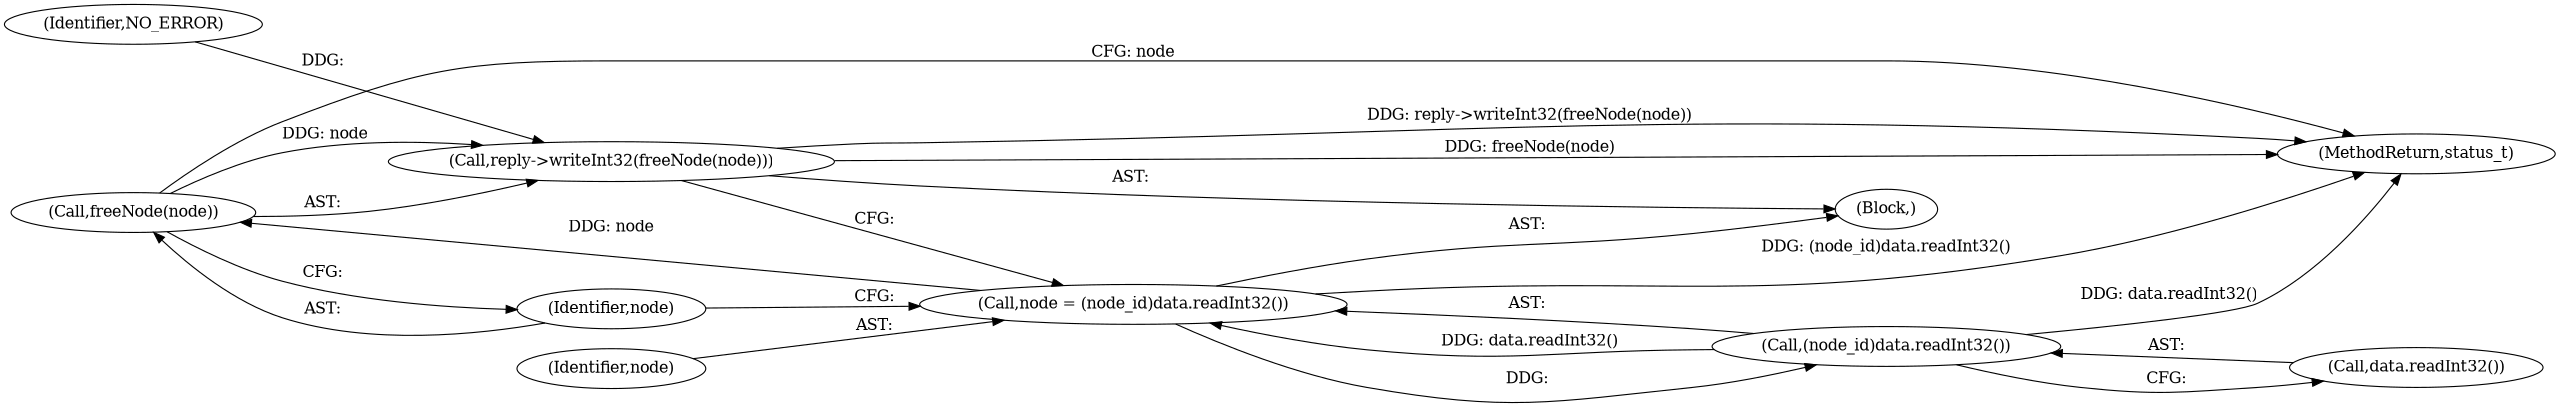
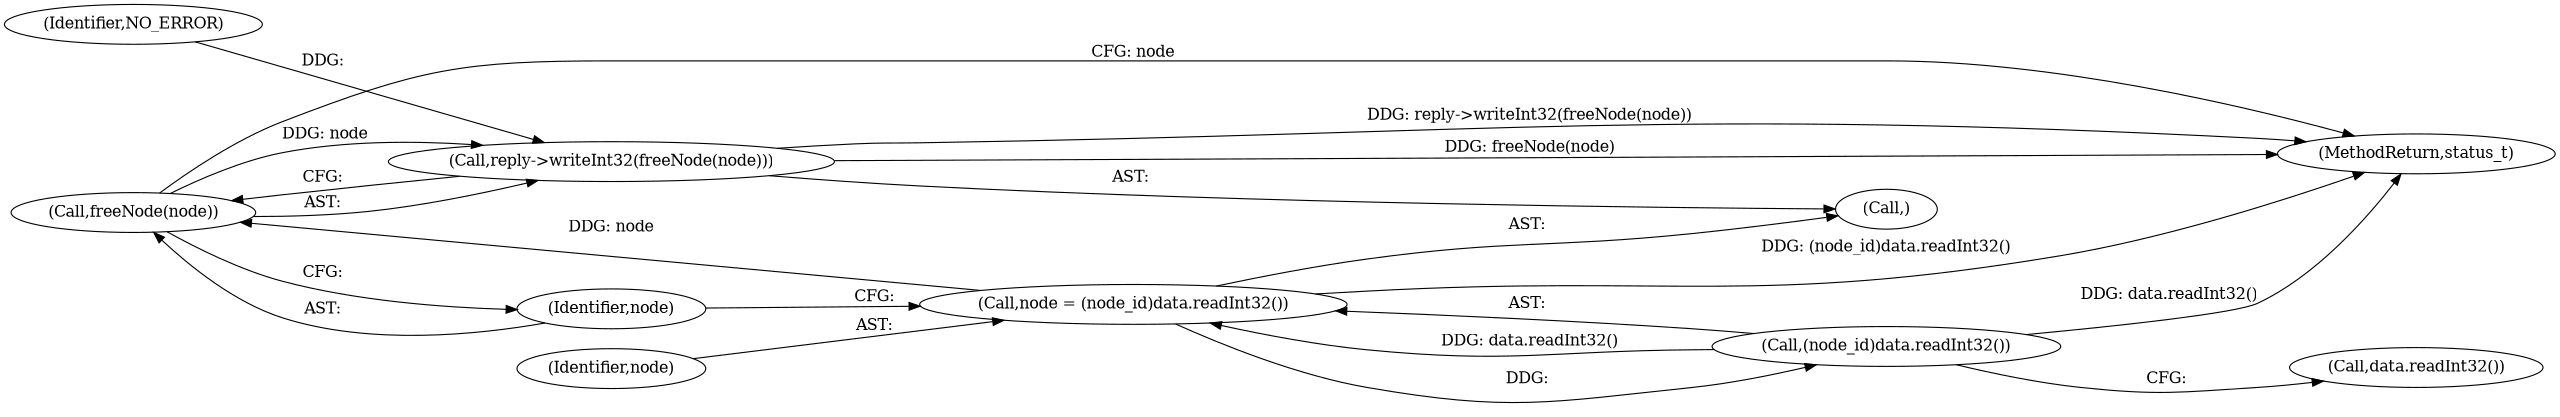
node "(Block,)": label "(Block,)" -> "(Call,)"
edge "(Call,reply->writeInt32(freeNode(node)))" -> "(Call,node = (node_id)data.readInt32())": now "(Call,reply->writeInt32(freeNode(node)))" -> "(Call,freeNode(node))"
edge "(Call,data.readInt32())" -> "(Call,(node_id)data.readInt32())": removed, label "AST:"
